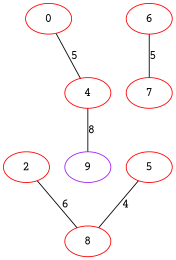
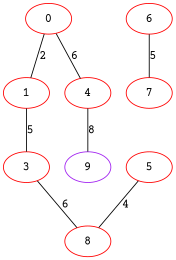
edge "0" -- "4": label "5" -> "6"
node "1": added
node "2": label "2" -> "3"
